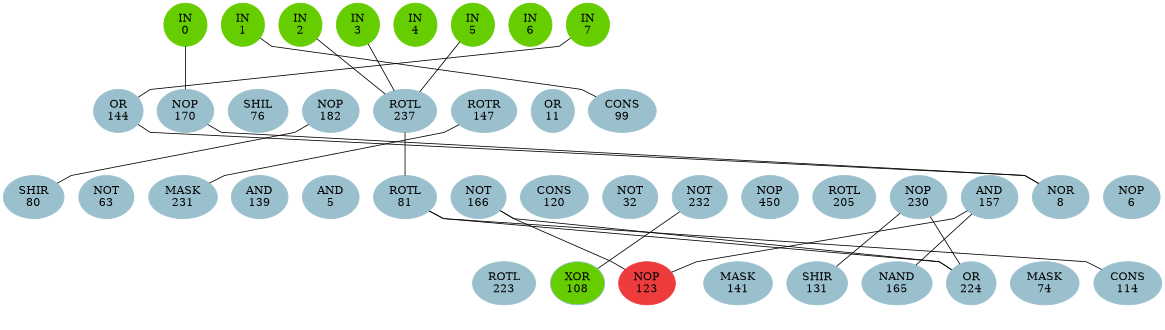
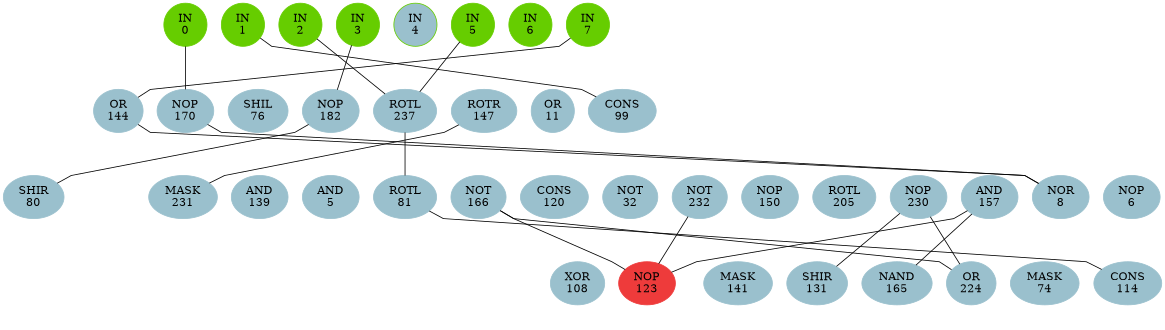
node "IN 4": fillcolor chartreuse3 -> lightblue3
edge "IN 3" -- "ROTL 237": now "IN 3" -- "NOP 182"
node "NOT 63": removed
node "NOP 450": label "NOP 450" -> "NOP 150"
edge "ROTL 81" -- "OR 224": removed
edge "NOT 232" -- "XOR 108": now "NOT 232" -- "NOP 123"
node "ROTL 223": removed
node "XOR 108": fillcolor chartreuse3 -> lightblue3
